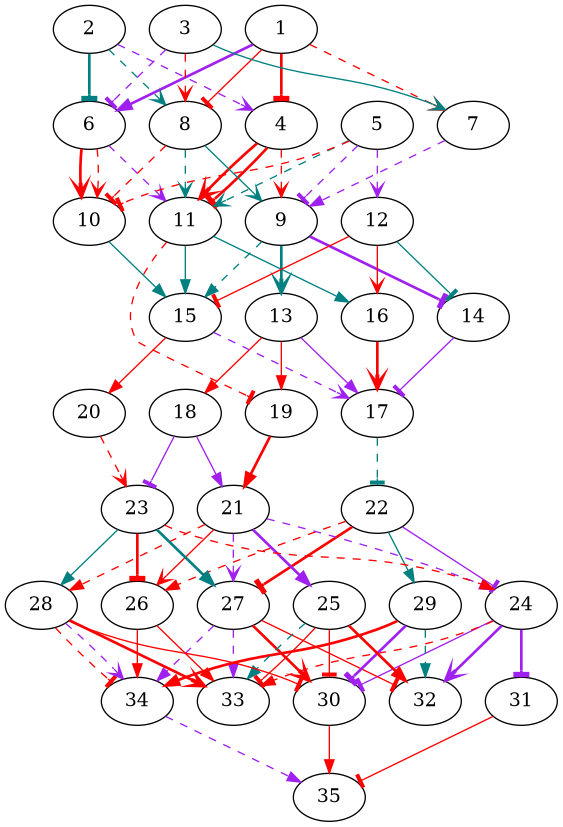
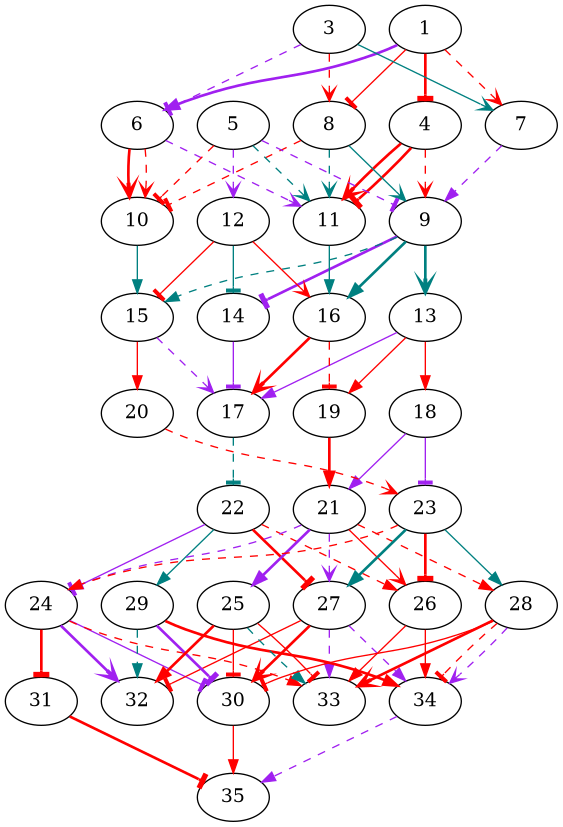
node "2": removed
edge "11" -> "15": removed
edge "9" -> "16": added
edge "11" -> "19": now "16" -> "19"
edge "24" -> "31": color purple -> red
edge "31" -> "35": style solid -> bold
